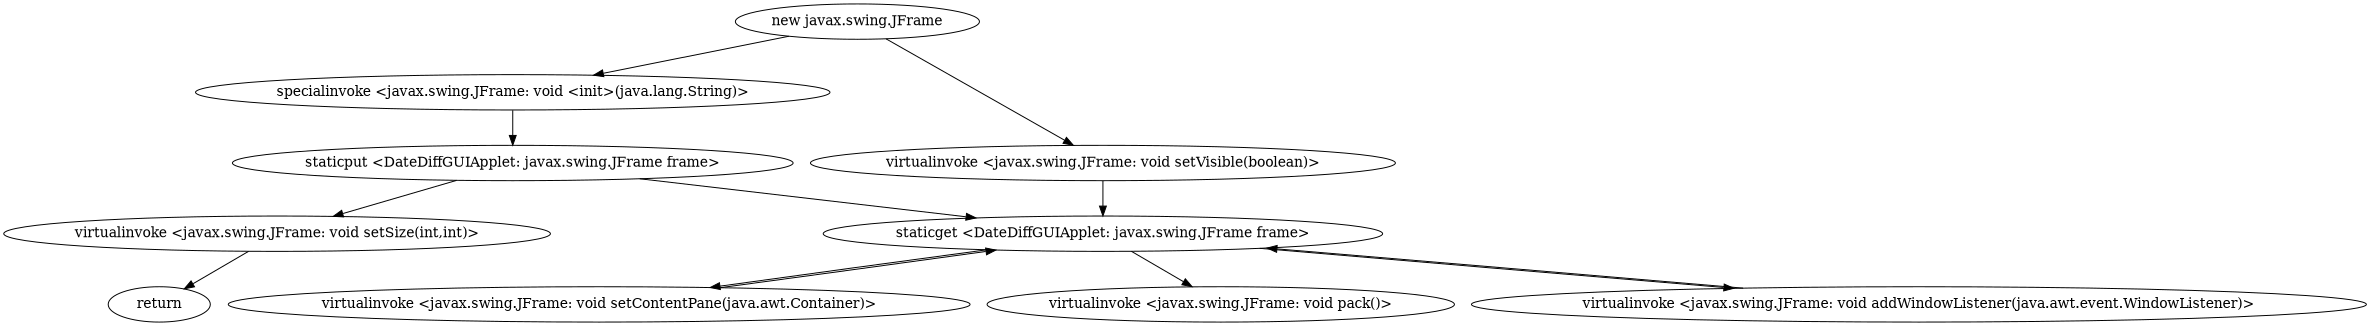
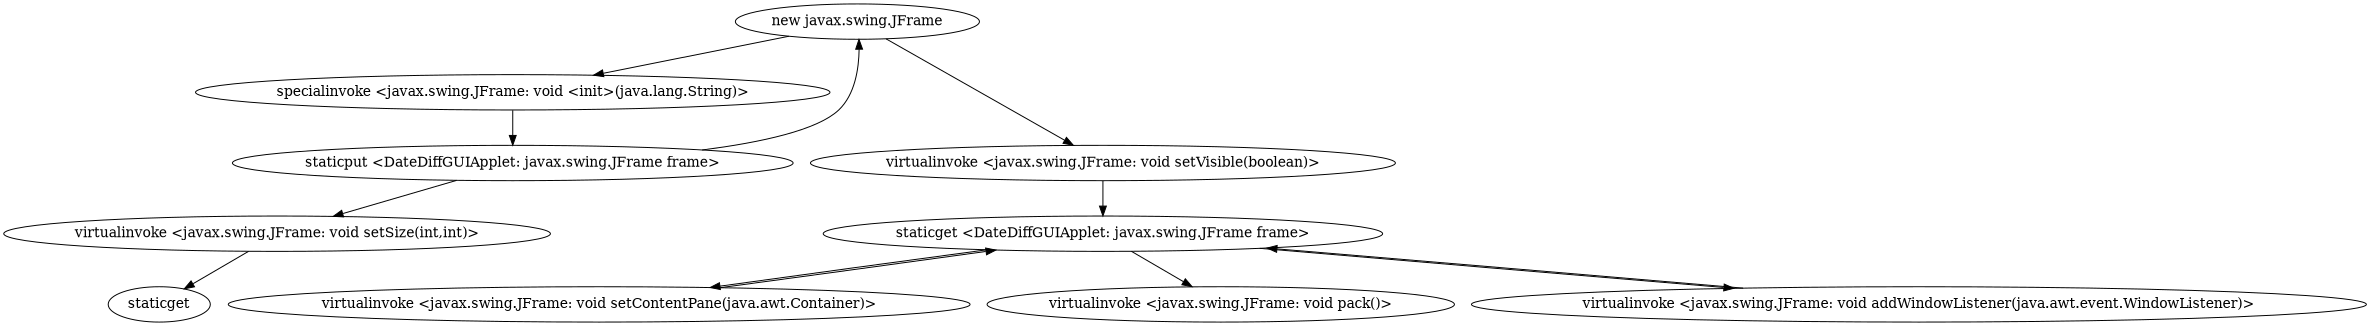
edge "staticput <DateDiffGUIApplet: javax.swing.JFrame frame>" -> "staticget <DateDiffGUIApplet: javax.swing.JFrame frame>": now "staticput <DateDiffGUIApplet: javax.swing.JFrame frame>" -> "new javax.swing.JFrame"
node "return": label "return" -> "staticget"
